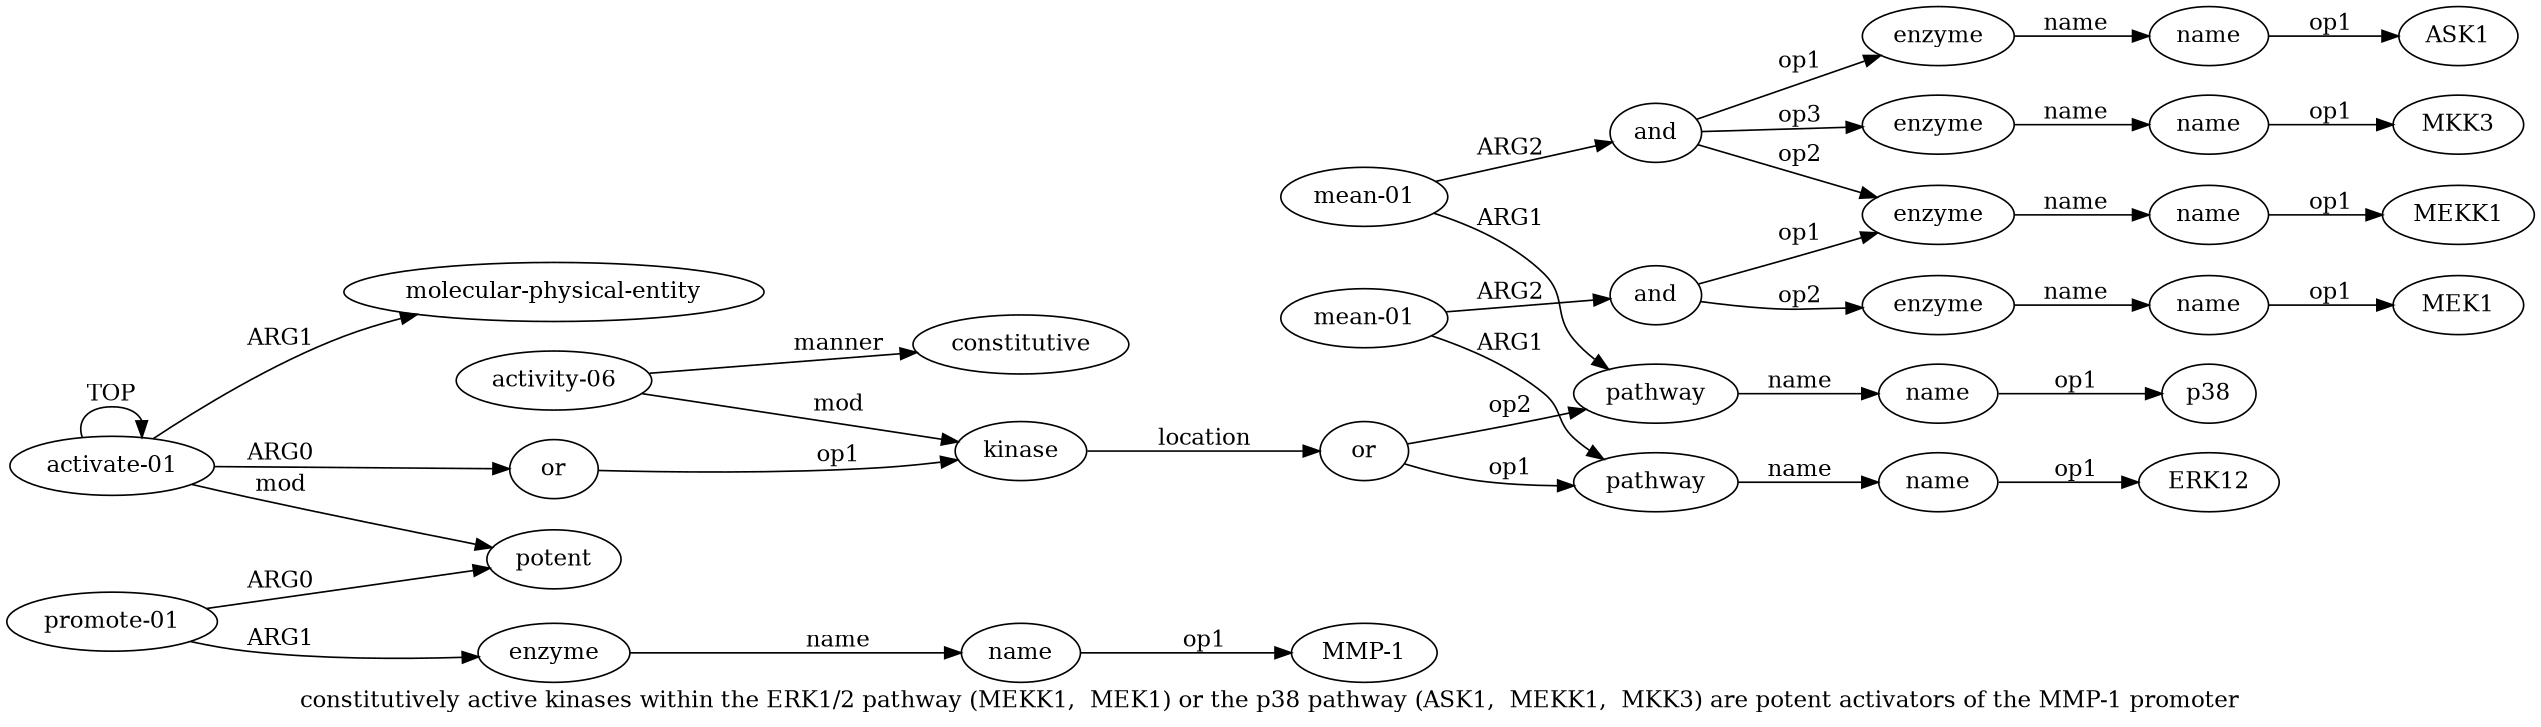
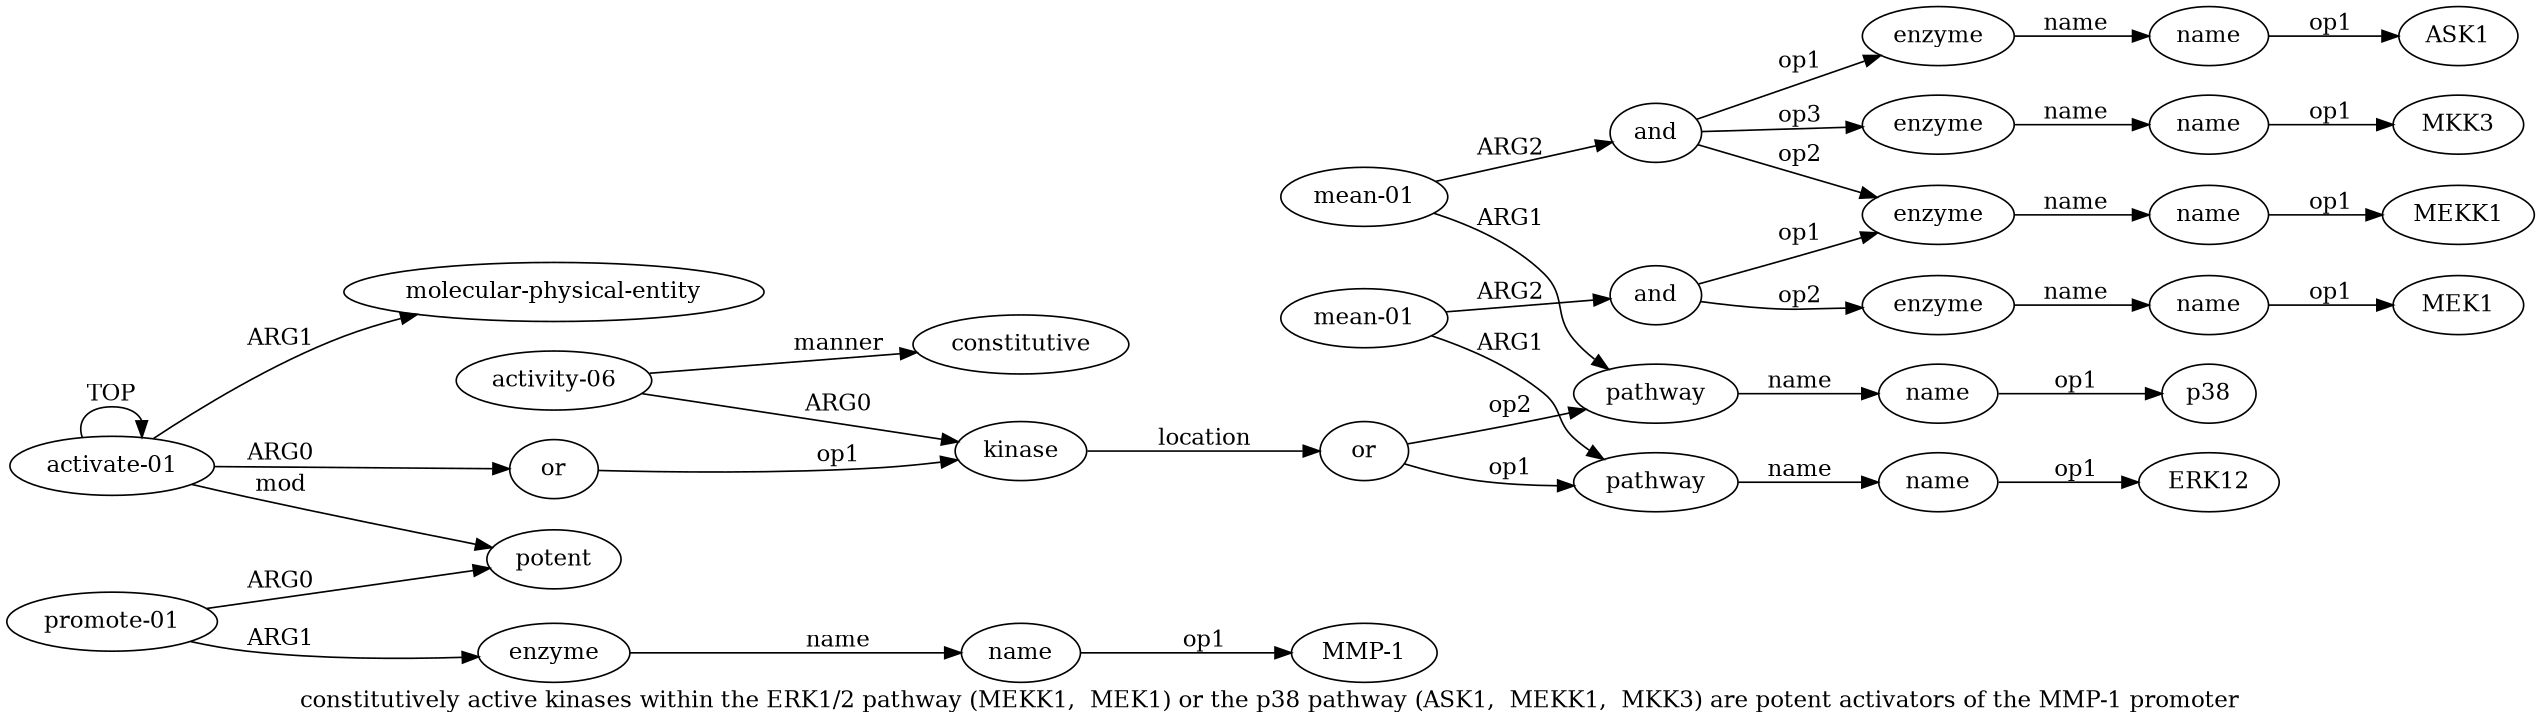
edge "activity-06" -> "kinase": label "mod" -> "ARG0"
